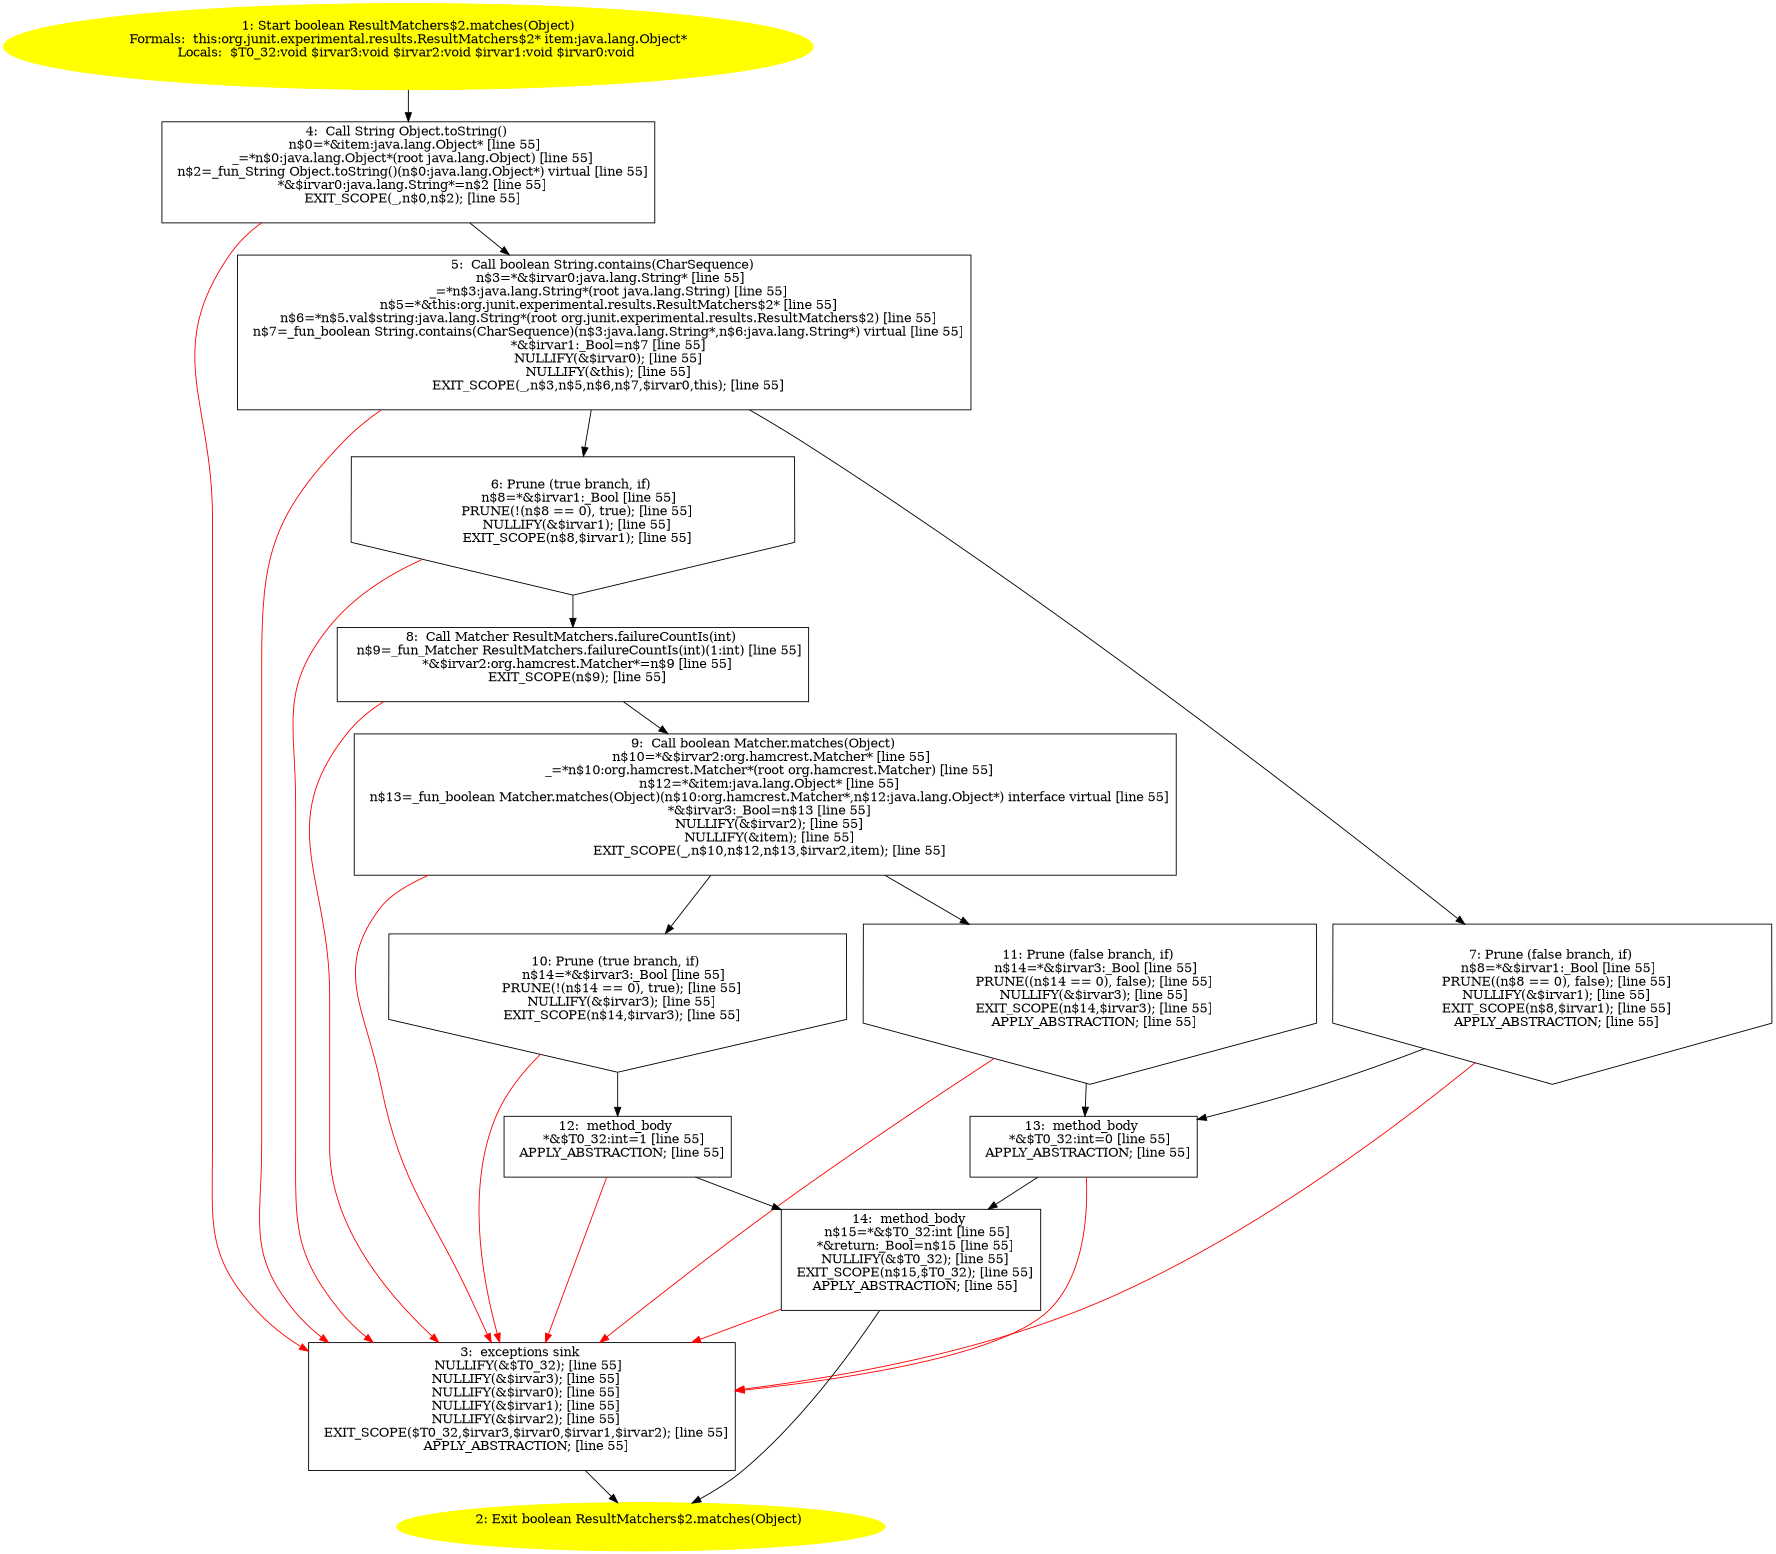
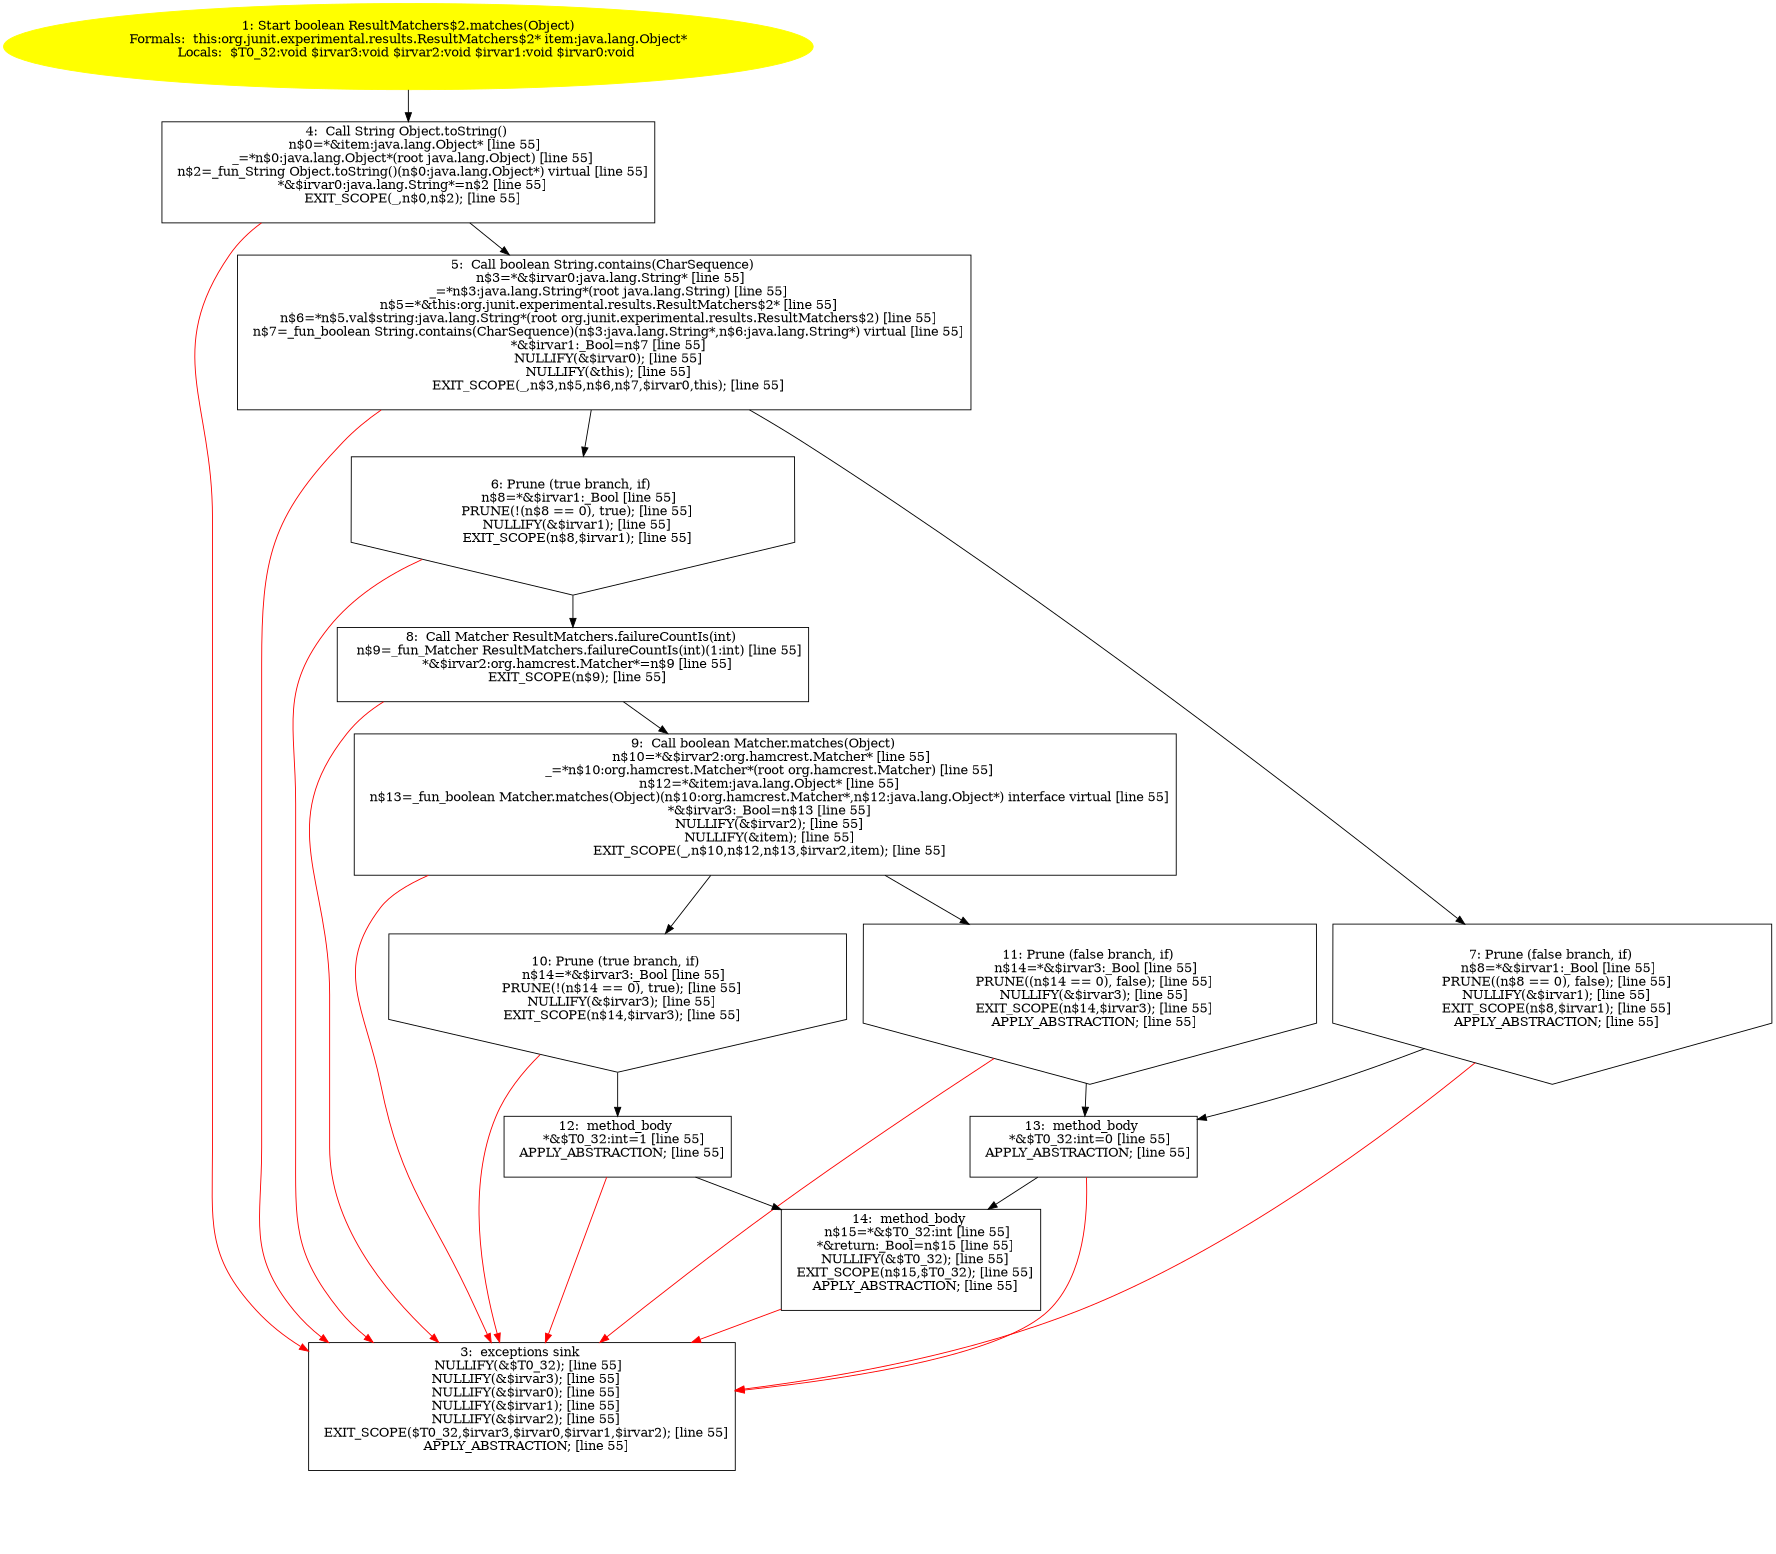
node "2: Exit boolean ResultMatchers$2.matches(Object)": removed
